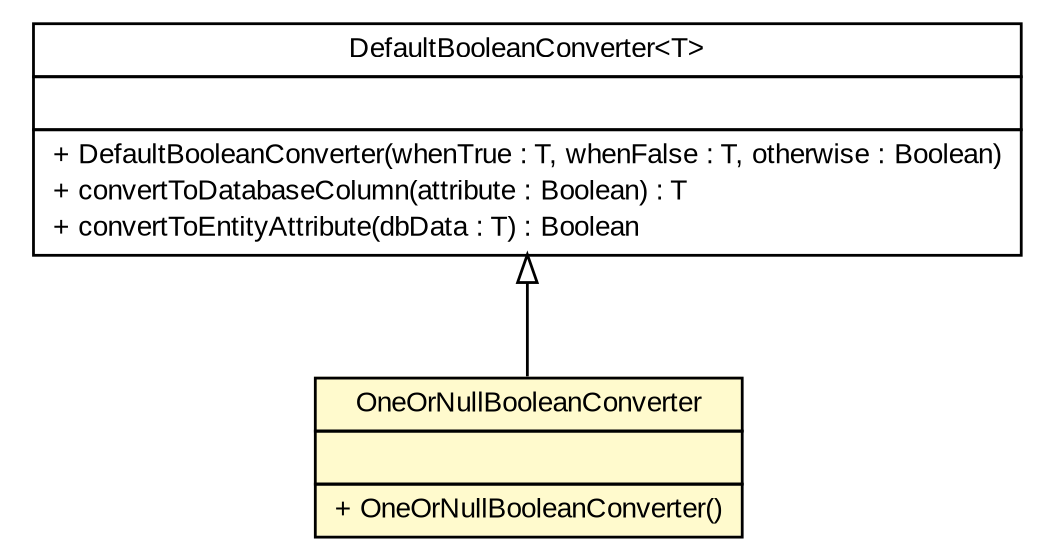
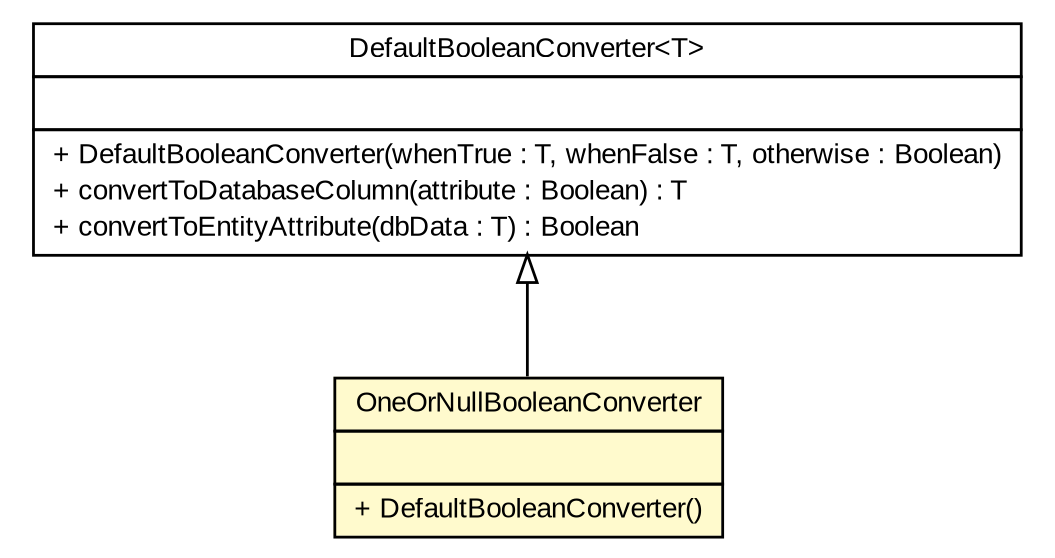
node "OneOrNullBooleanConverter": text "+ OneOrNullBooleanConverter()" -> "+ DefaultBooleanConverter()"
